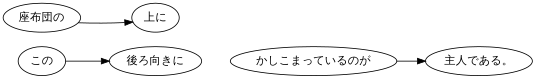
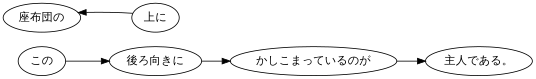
edge "座布団の" -> "上に": reversed
edge "後ろ向きに" -> "かしこまっているのが": added
